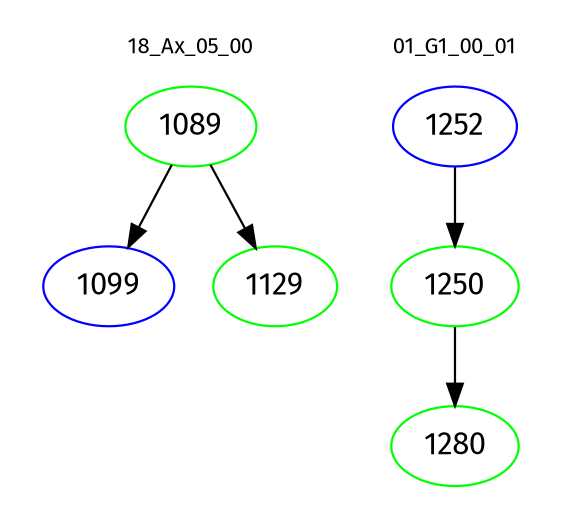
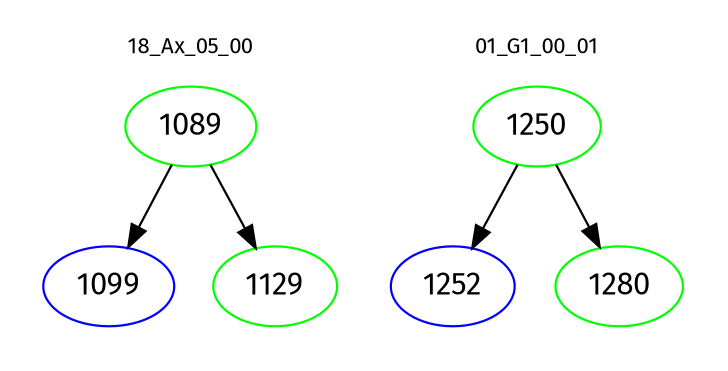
edge "1252" -> "1250": reversed
